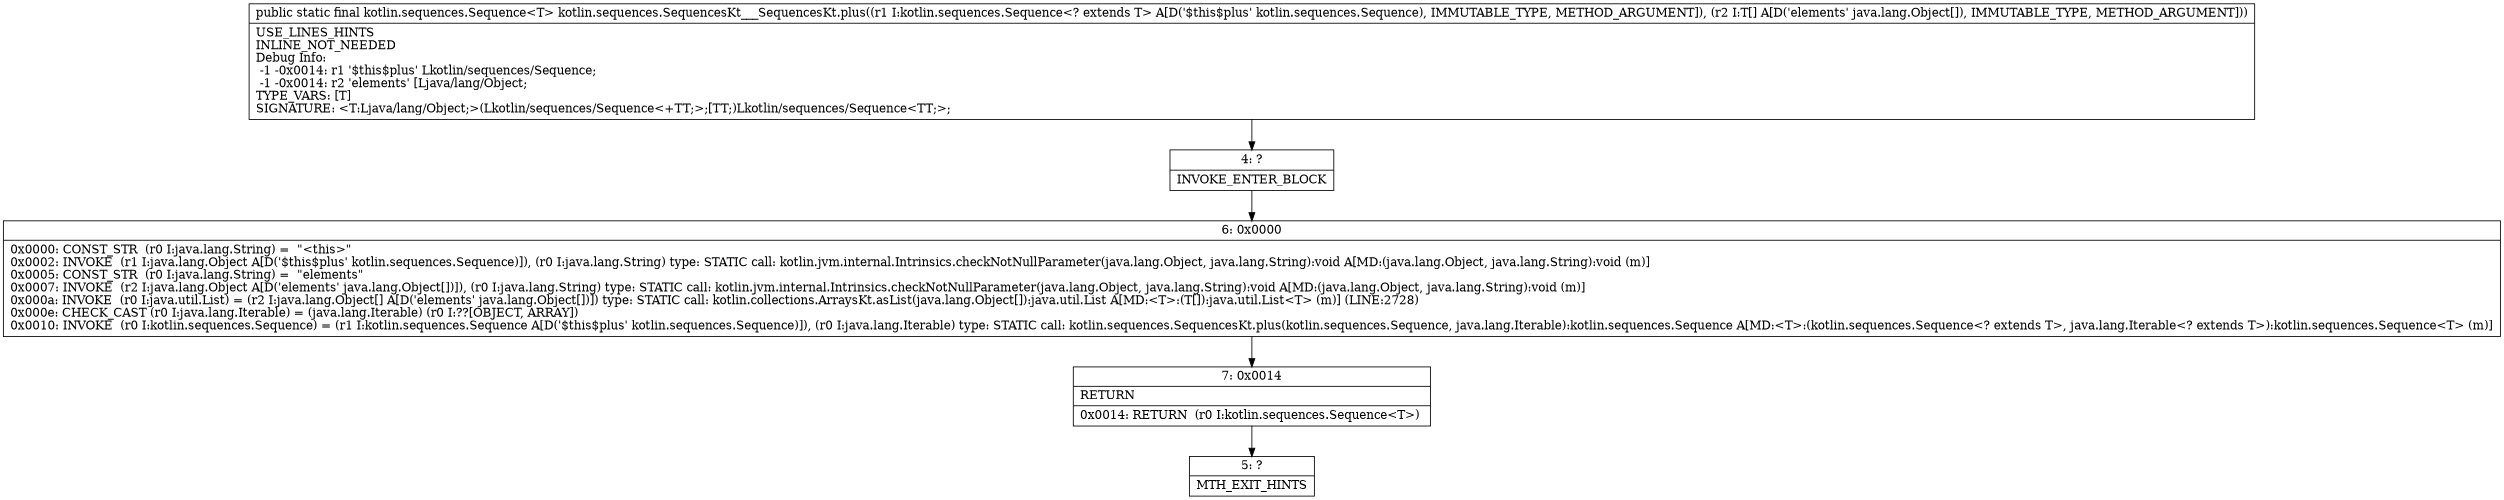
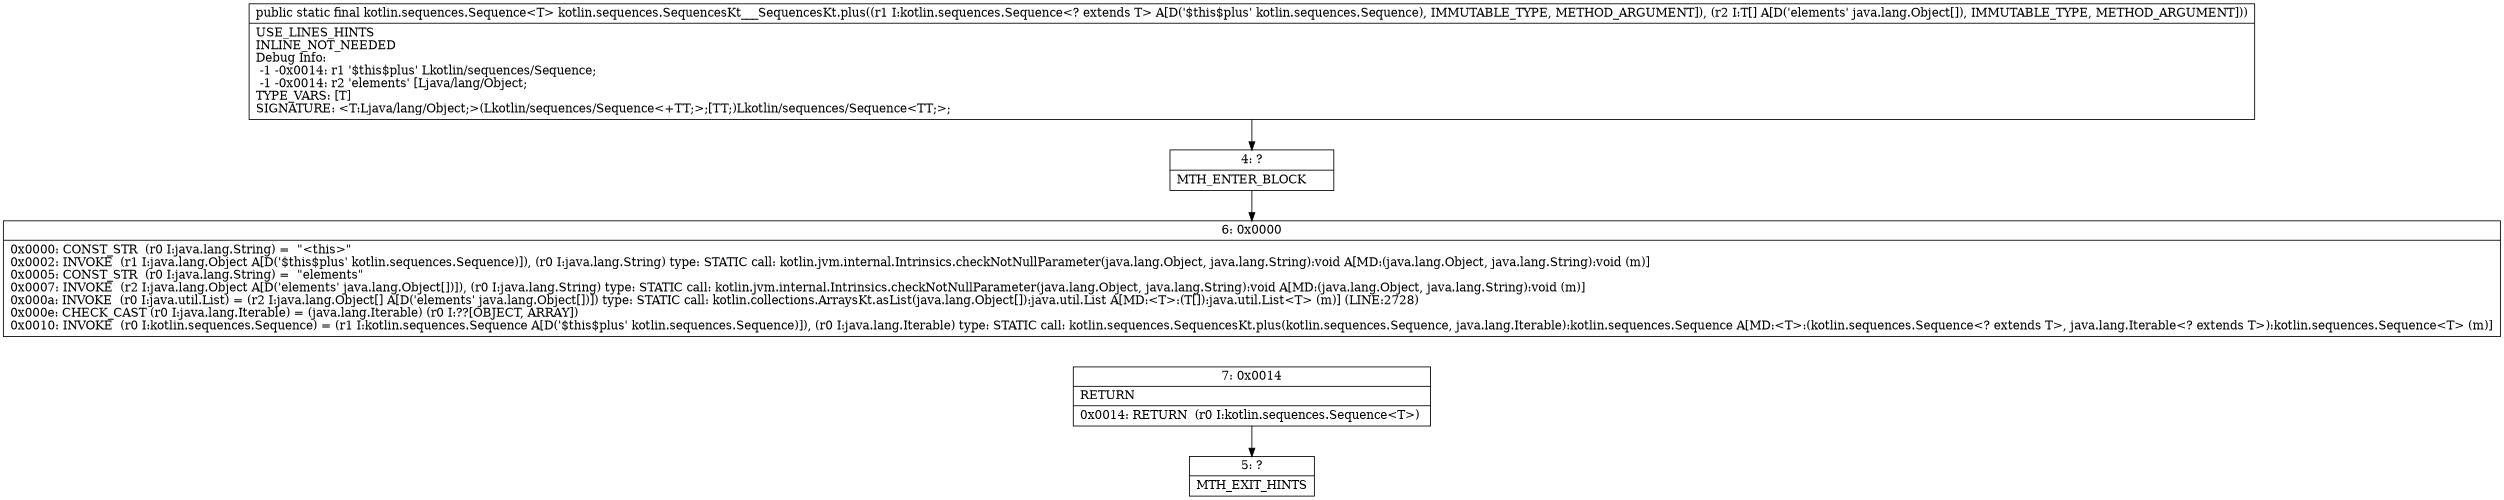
node "4: ?": text "INVOKE_ENTER_BLOCK" -> "MTH_ENTER_BLOCK"
edge "6: 0x0000" -> "7: 0x0014": removed
